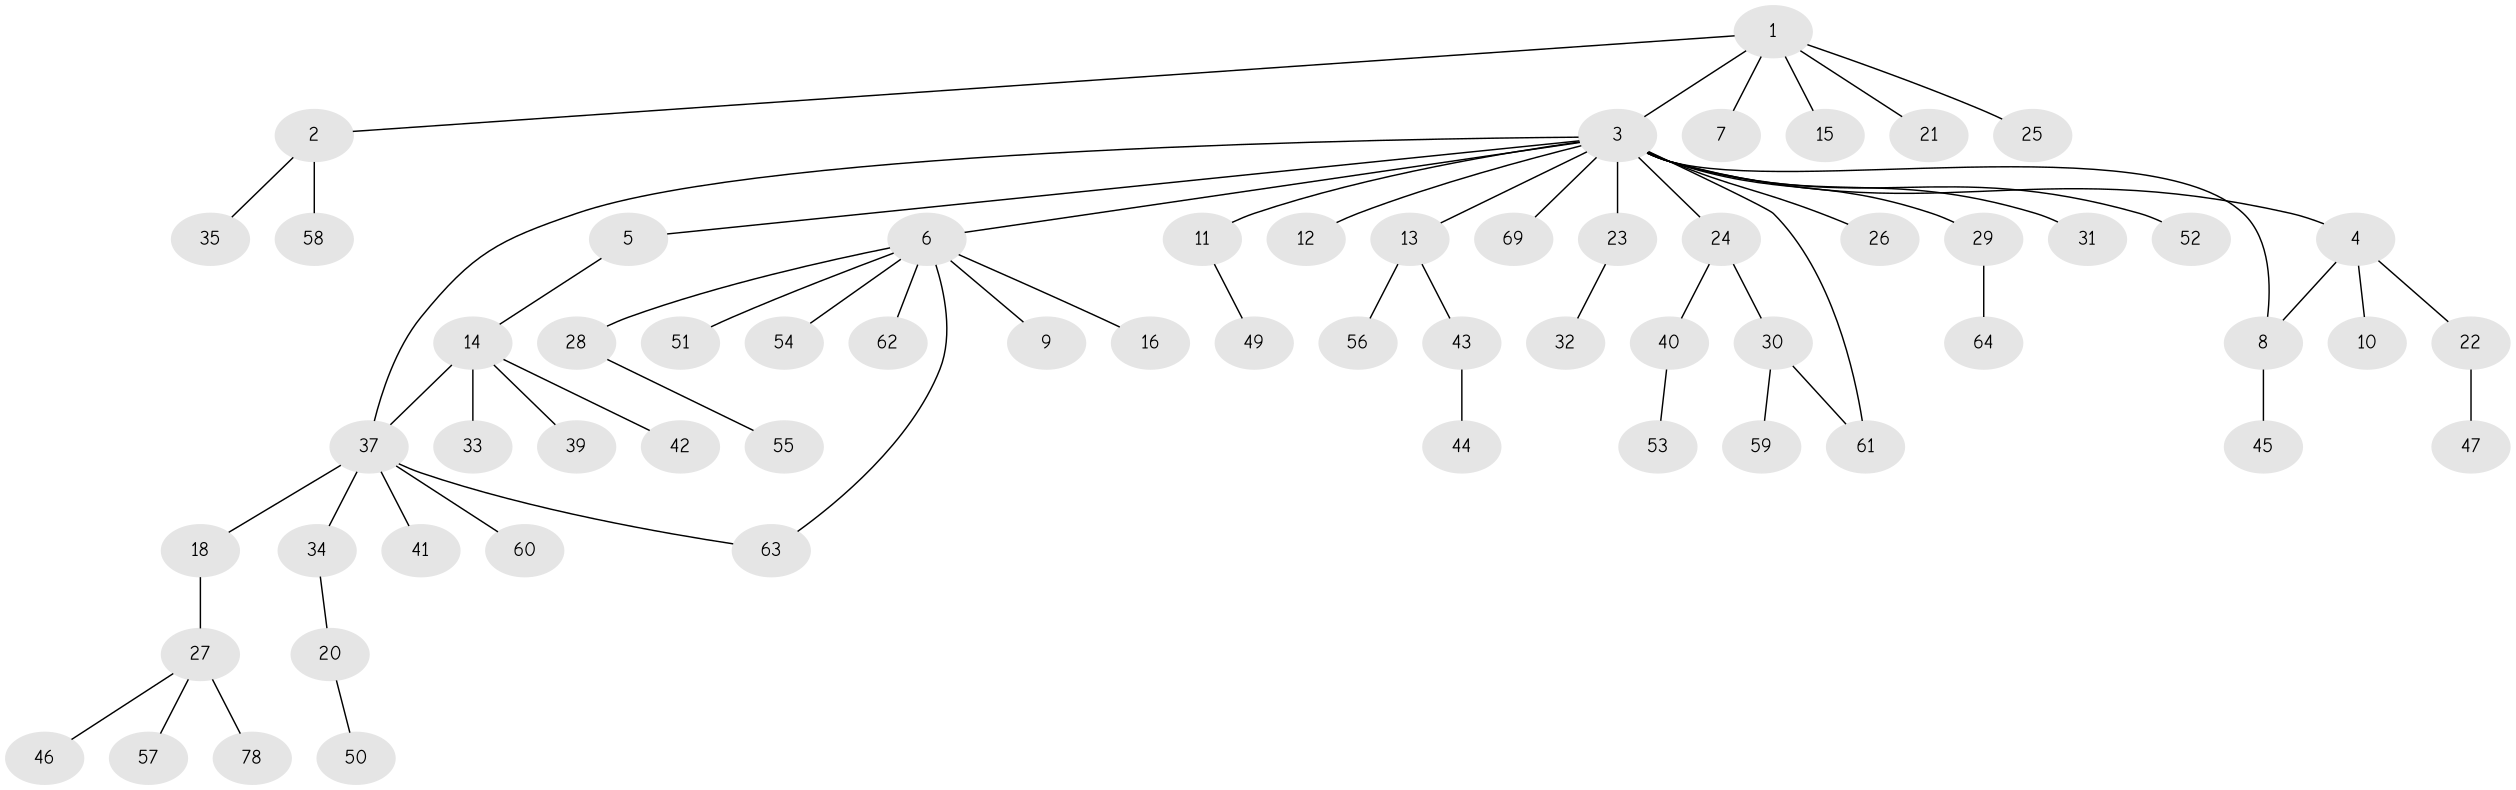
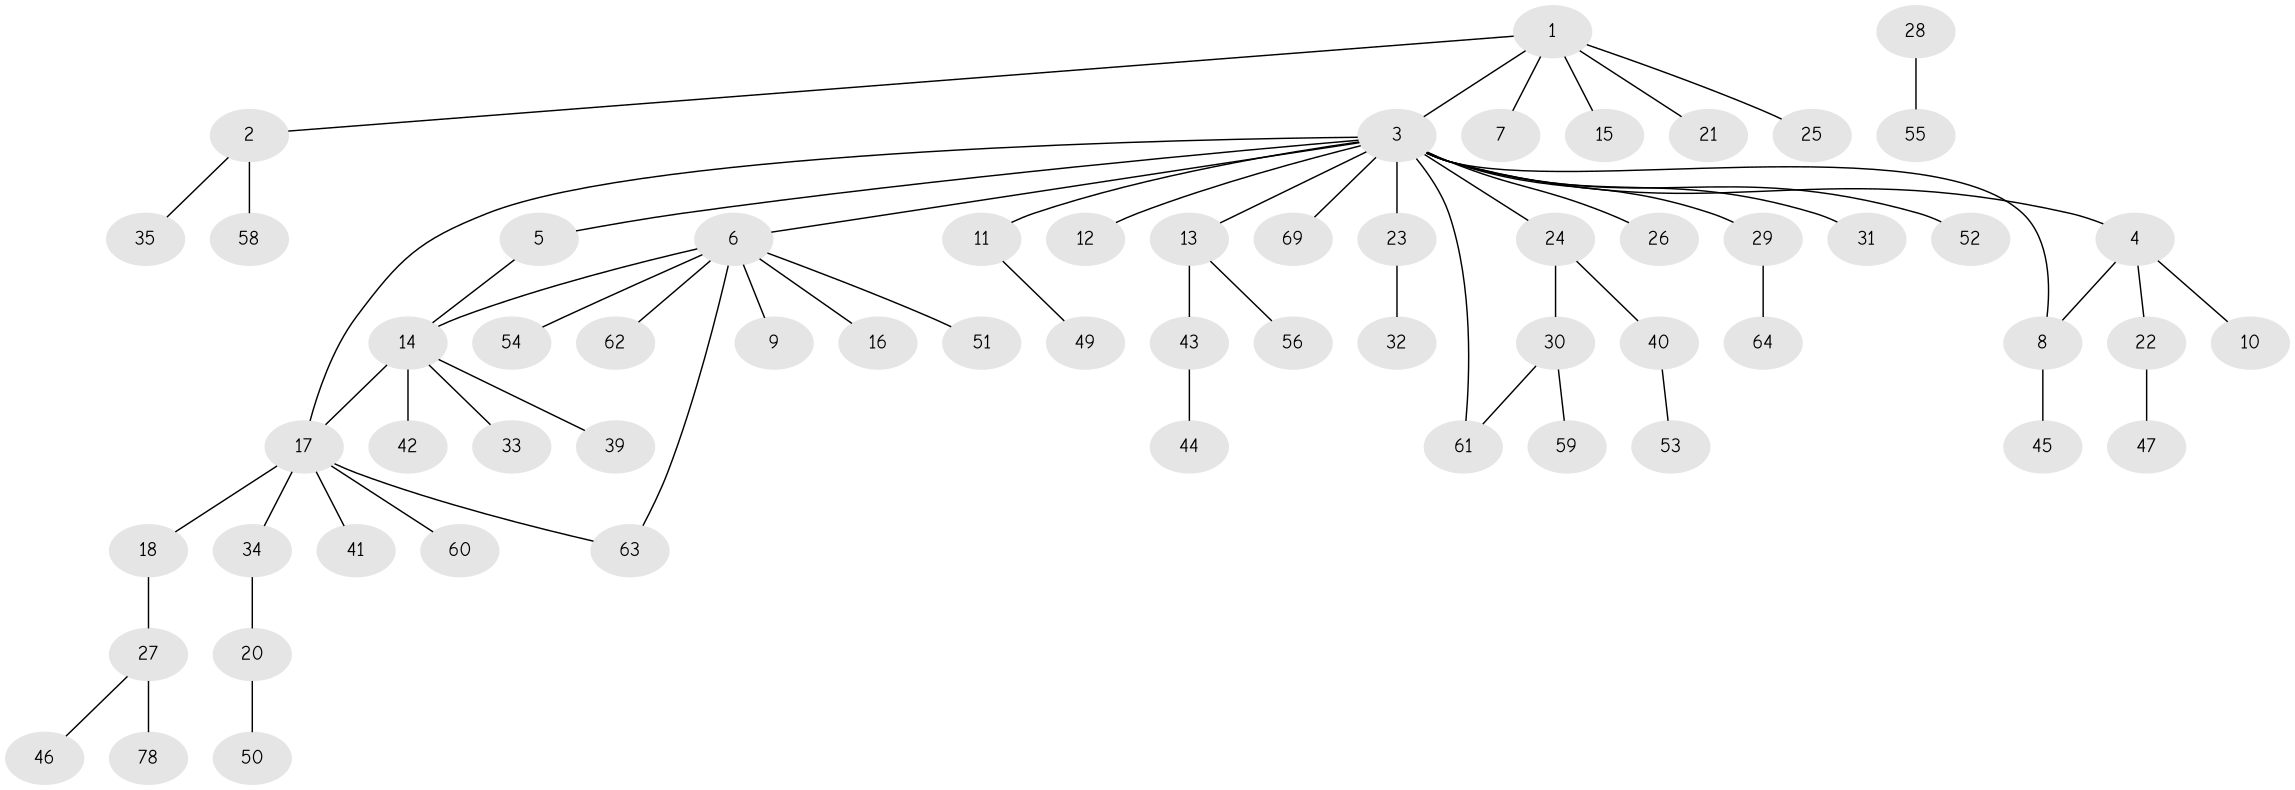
edge "6" -- "28": now "6" -- "14"
node "37": label "37" -> "17"
node "57": removed
